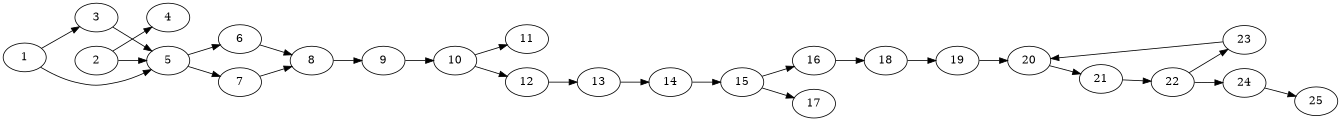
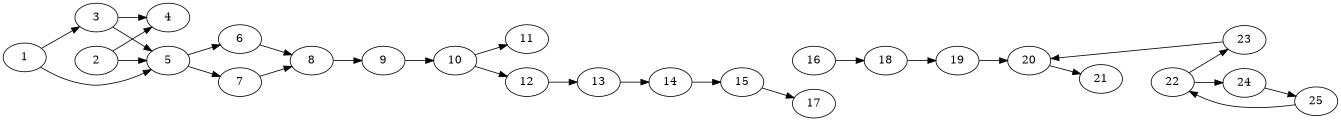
edge "3" -> "4": added
edge "15" -> "16": removed
edge "21" -> "22": now "25" -> "22"
